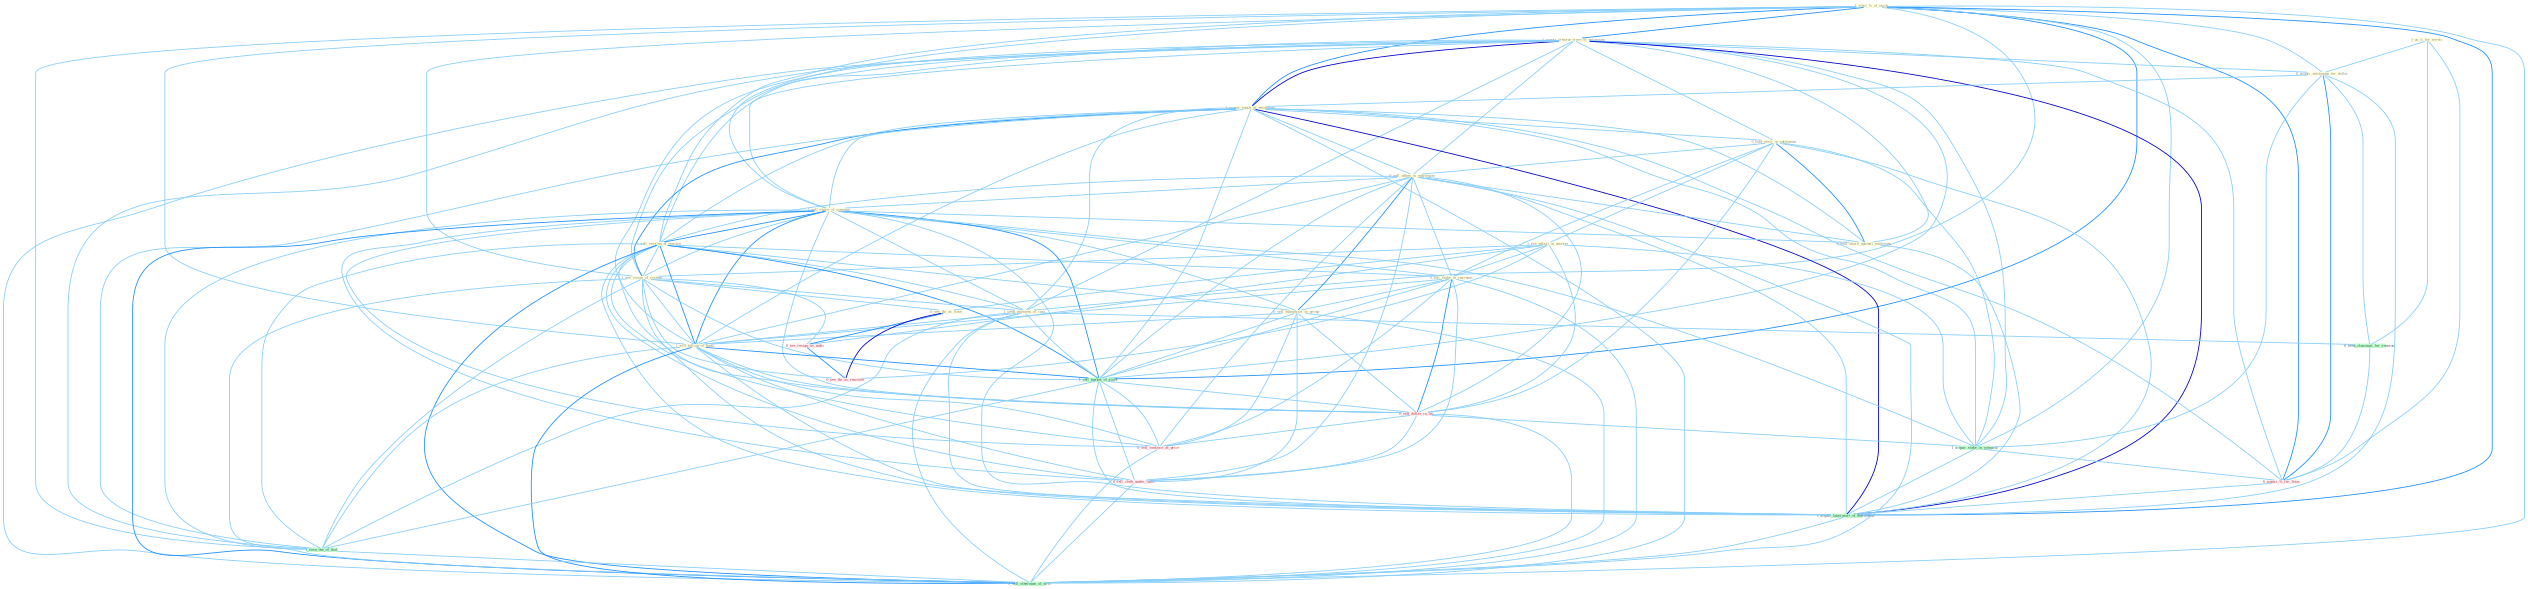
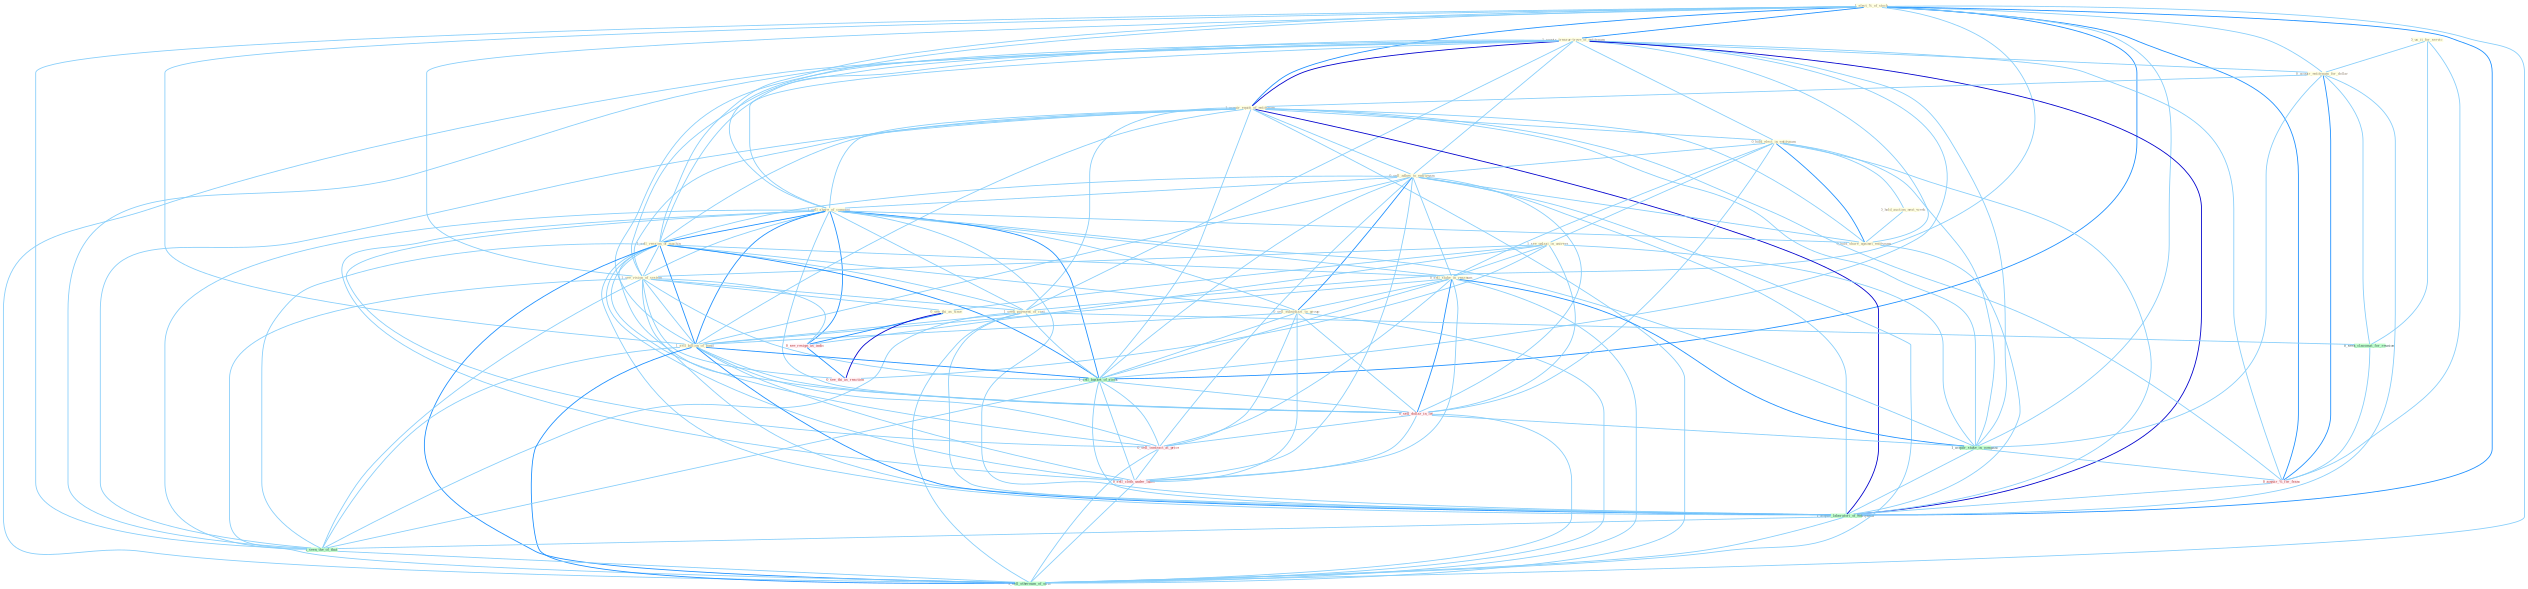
edge "1_acquir_equiti_of_entitynam" -- "1_see_vision_of_system": color #1e90ff -> #87cefa
node "0_hold_auction_next_week": added
edge "0_sell_stake_in_yearnum" -- "1_acquir_stake_in_compani": added
edge "0_sell_contract_at_price" -- "0_sell_cloth_under_label": added
edge "1_sell_billion_of_bond" -- "1_acquir_laboratori_of_entitynam": color #87cefa -> #1e90ff
edge "1_sell_share_of_compani" -- "1_sell_othernum_of_offic": now "1_sell_share_of_compani" -- "0_see_resign_as_indic"
edge "1_acquir_laboratori_of_entitynam" -- "1_seen_the_of_that": added
